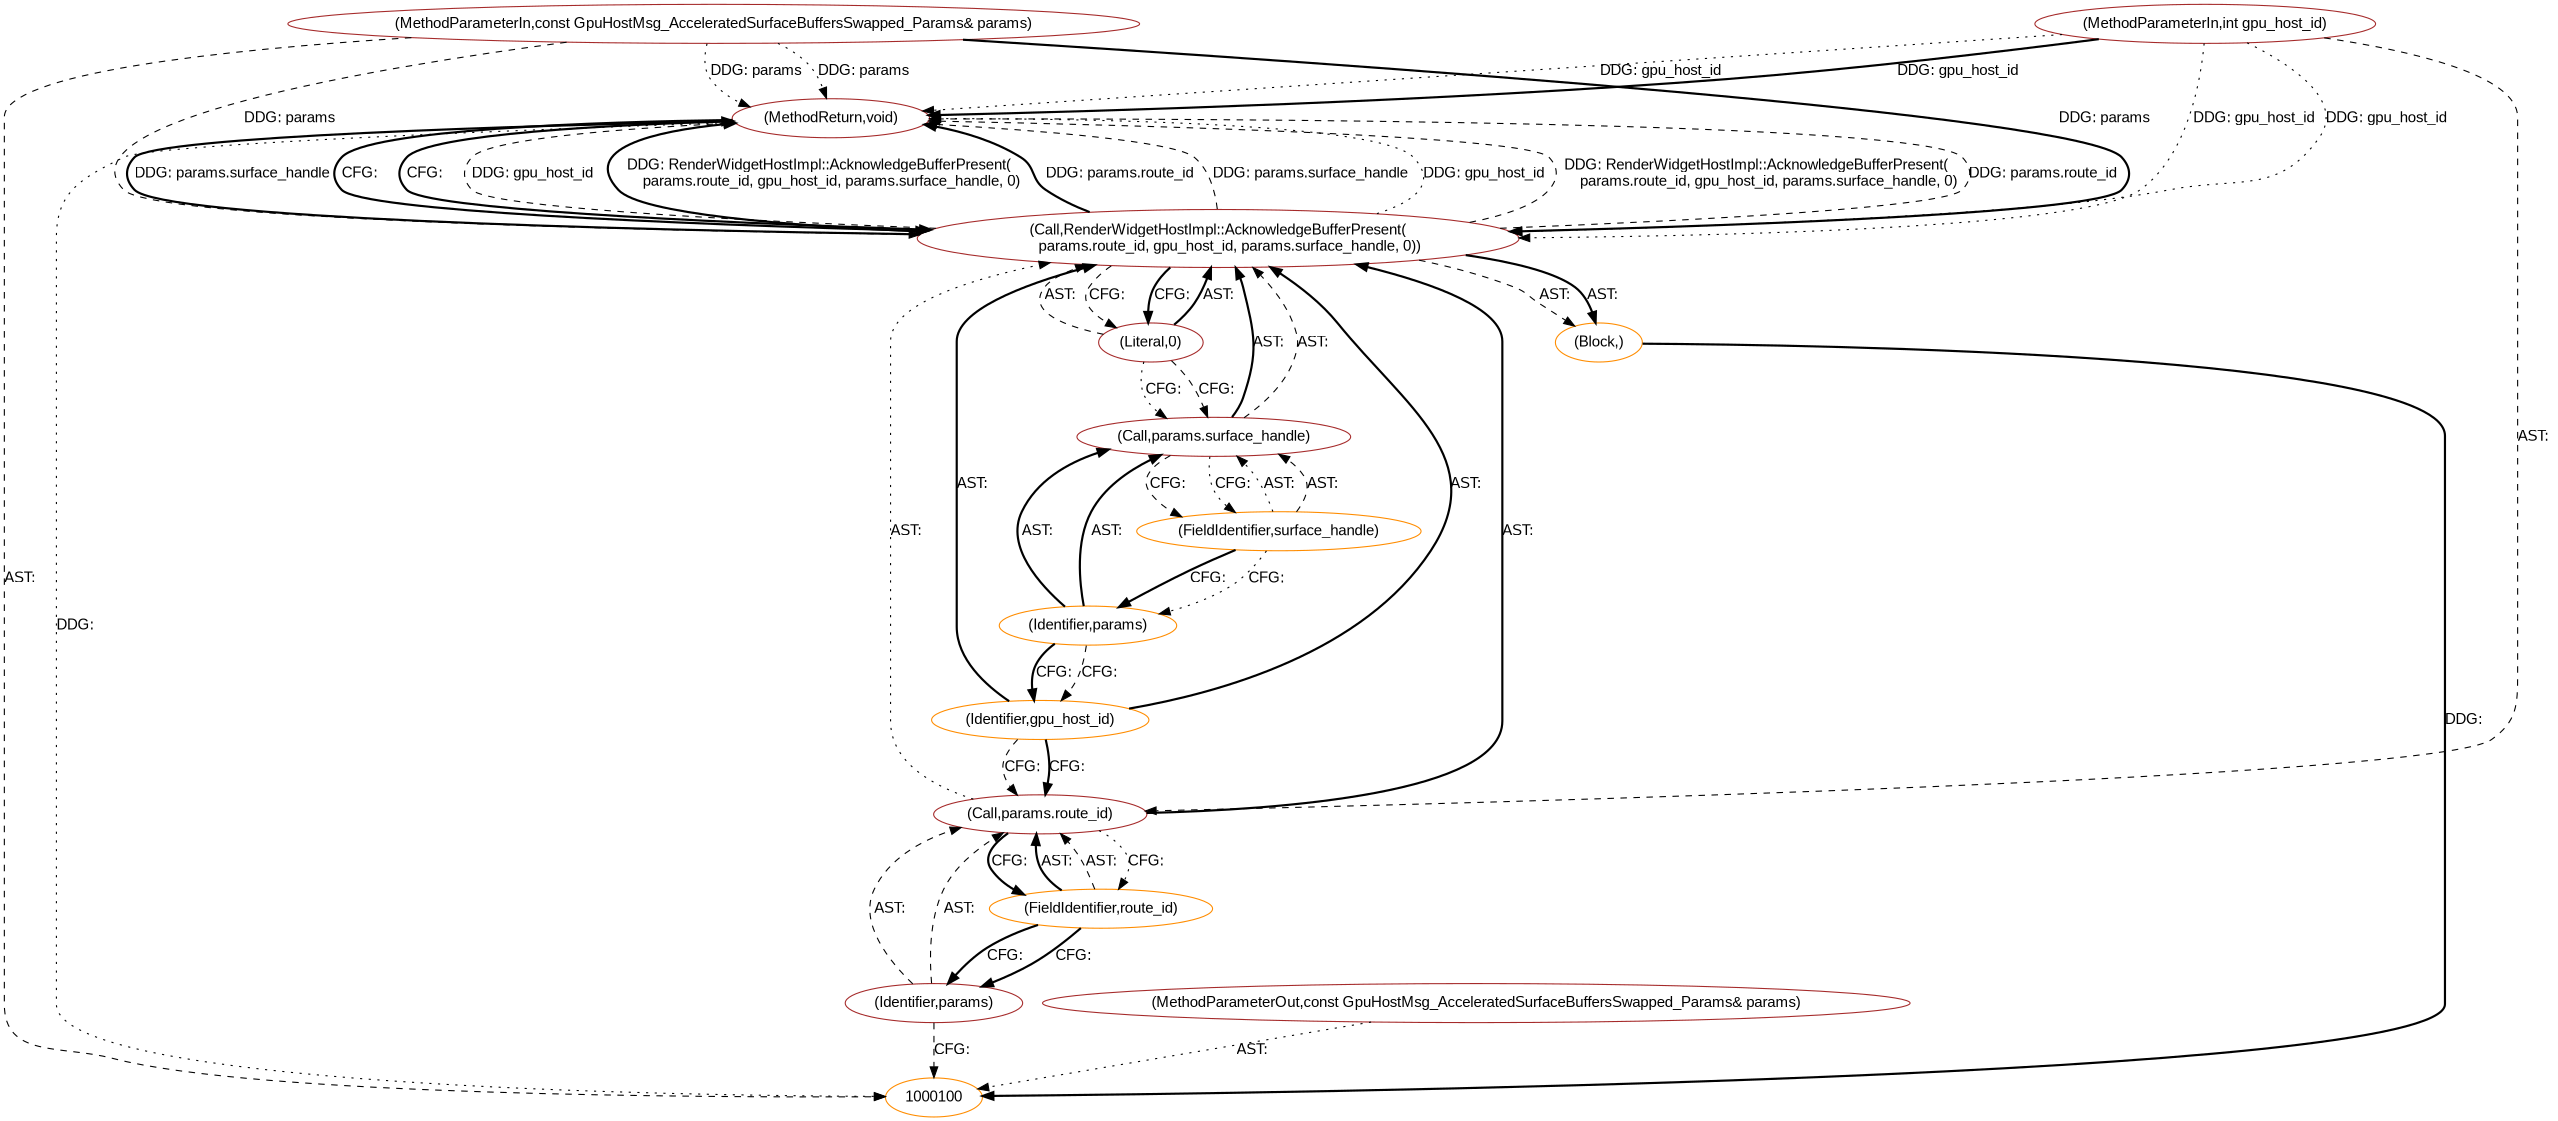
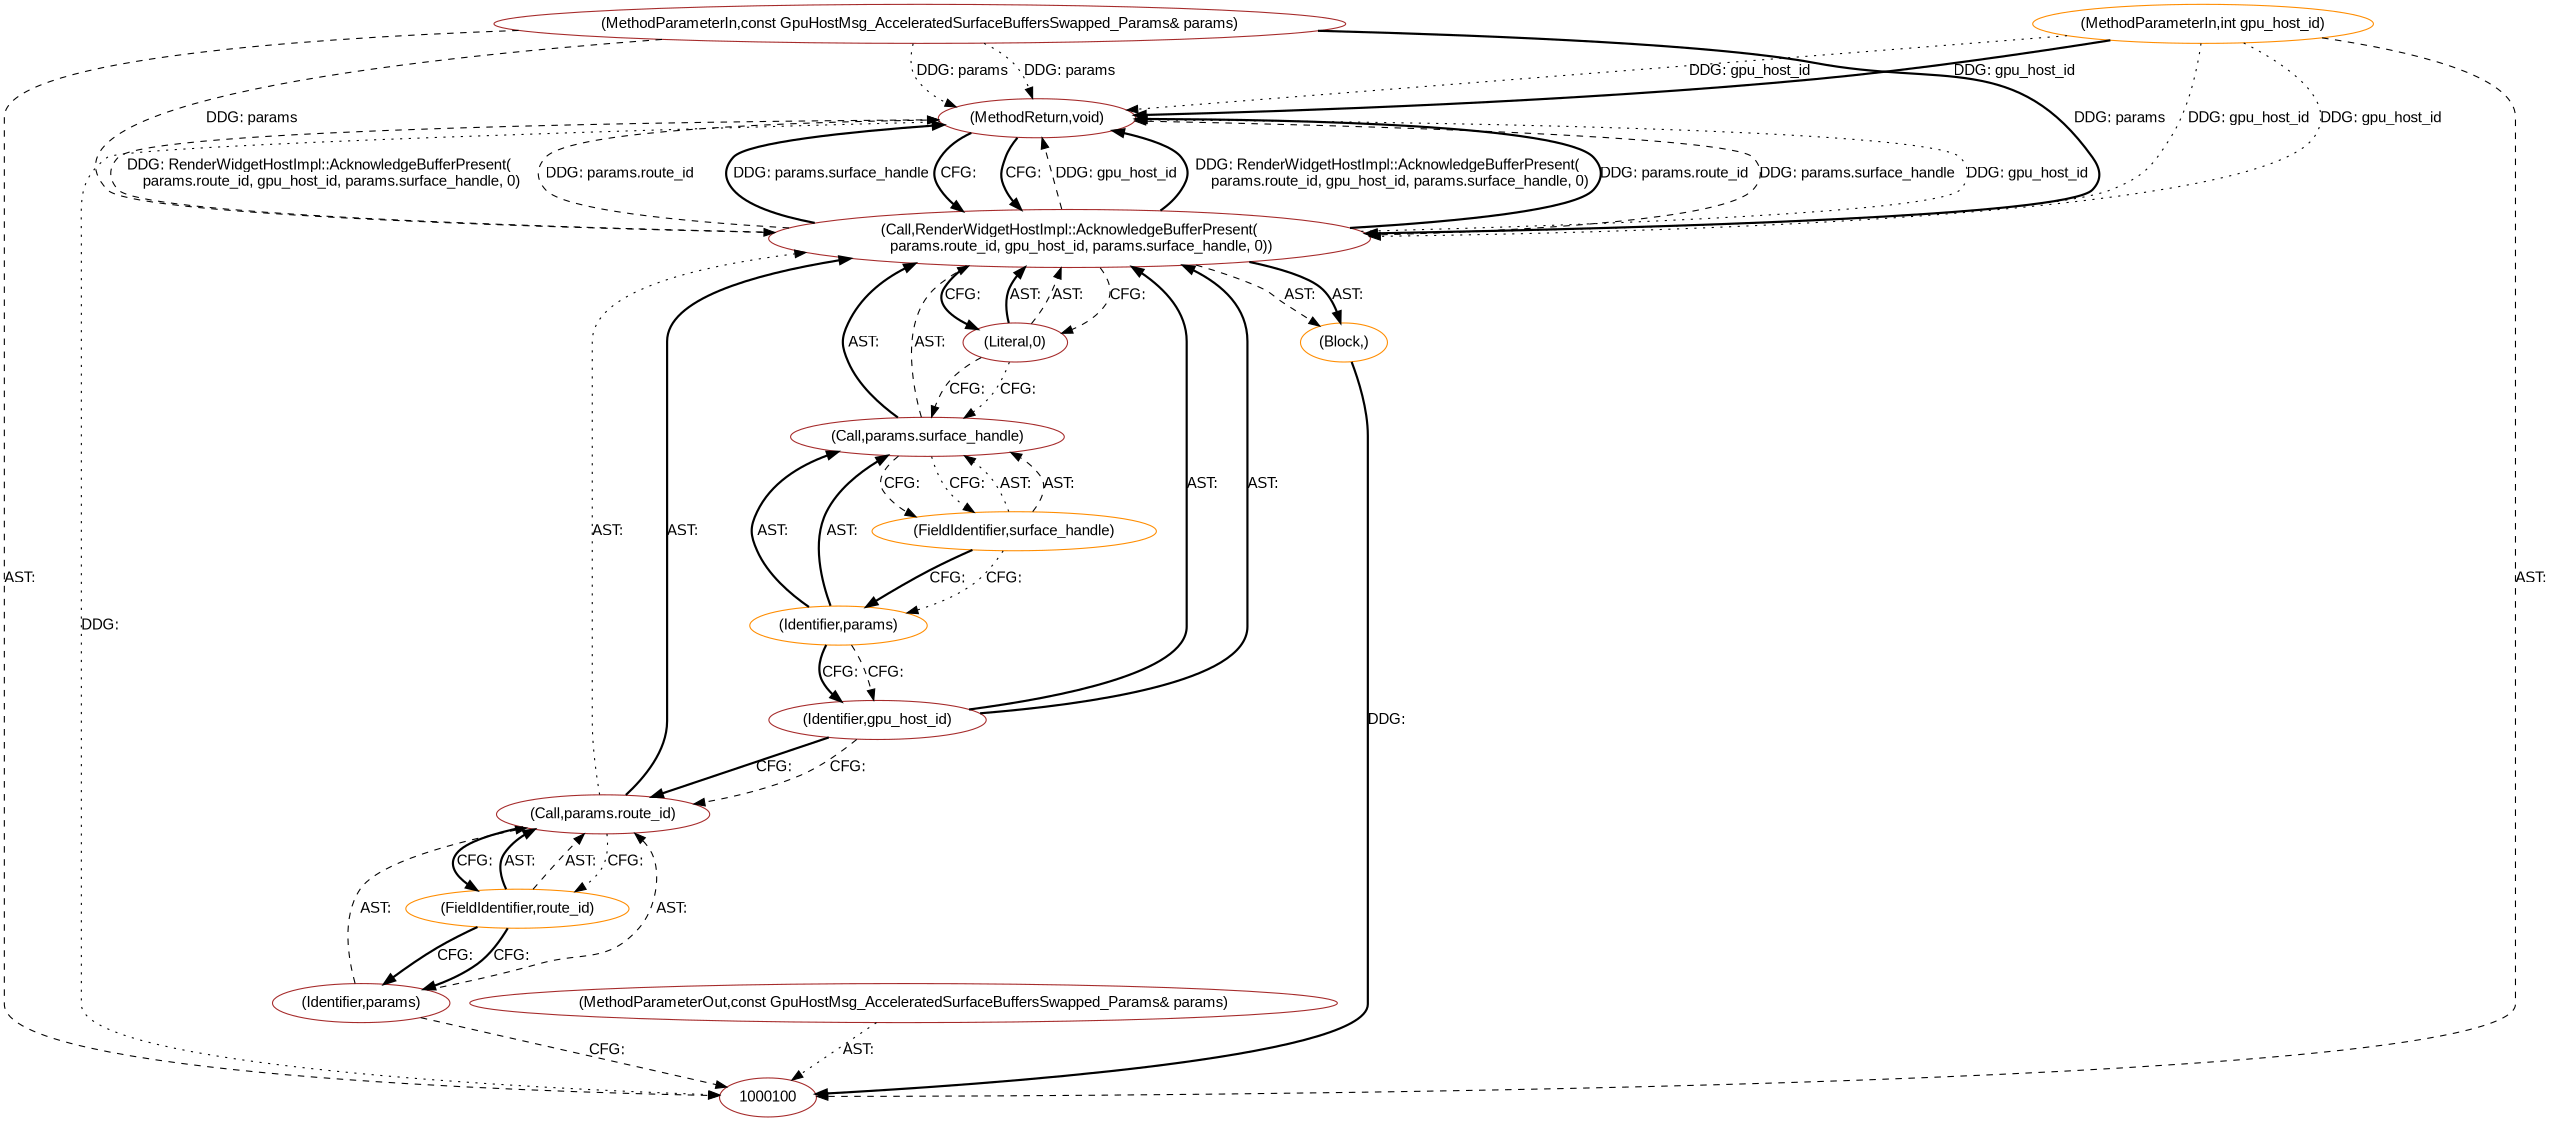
node "(MethodParameterIn,int gpu_host_id)": color brown -> darkorange
node "(Identifier,gpu_host_id)": color darkorange -> brown
edge "(MethodParameterIn,int gpu_host_id)" -> "(Call,params.route_id)": now "(MethodParameterIn,int gpu_host_id)" -> "1000100"
node "1000100": color darkorange -> brown
